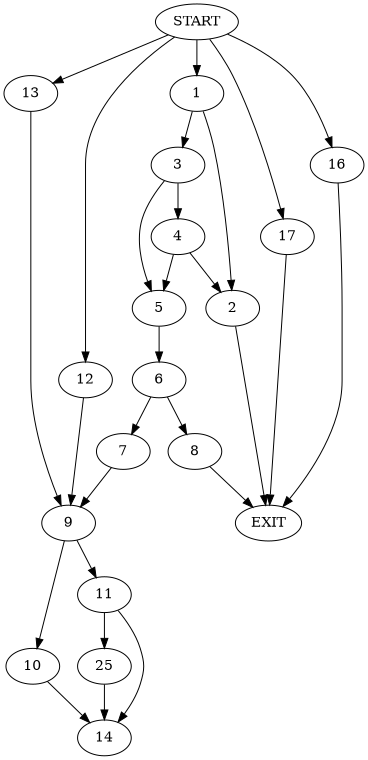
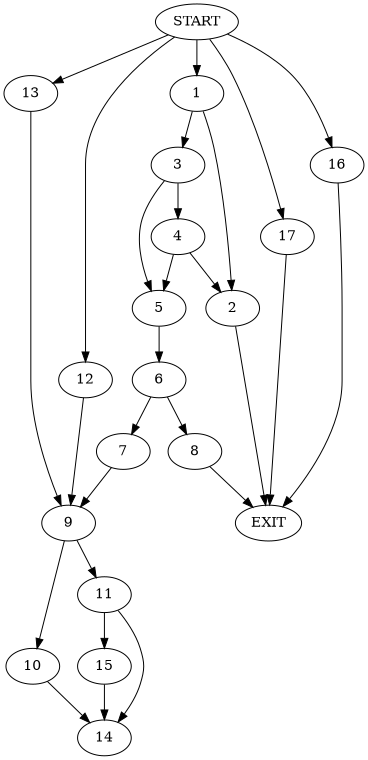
node "25": label "25" -> "15"
